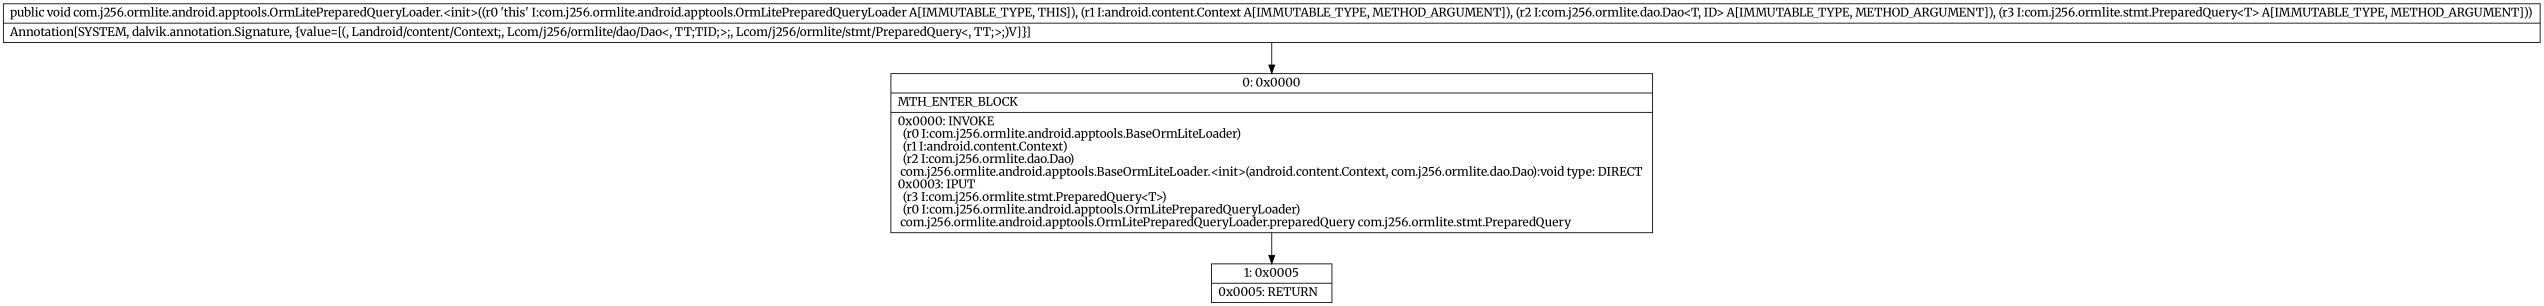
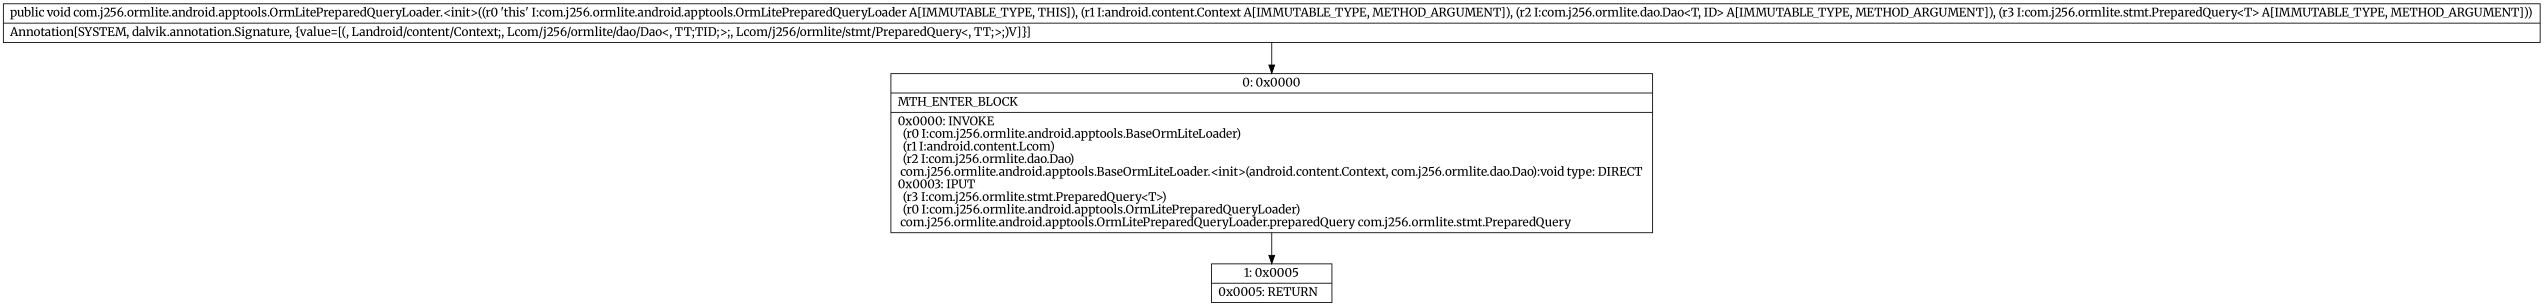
node "0: 0x0000": text "(r1 I:android.content.Context)" -> "(r1 I:android.content.Lcom)"
